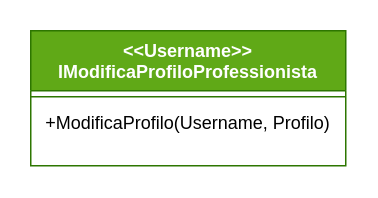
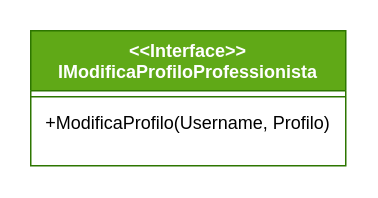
node "<<Username>> IModificaProfiloProfessionista": label "<<Username>> IModificaProfiloProfessionista" -> "<<Interface>> IModificaProfiloProfessionista"
